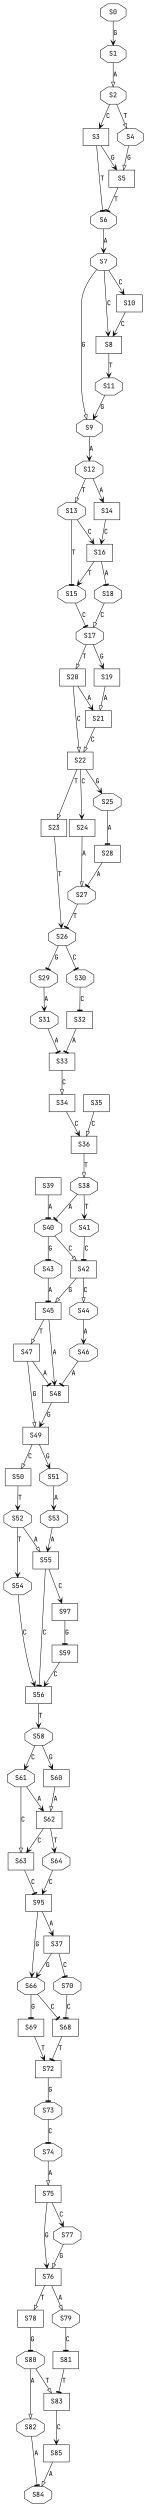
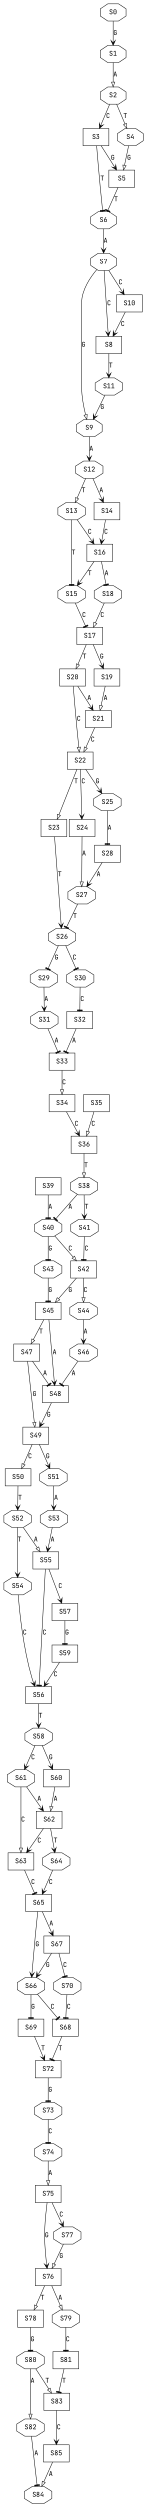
node "S17": shape octagon -> box
edge "S28" -> "S27": arrowhead tee -> vee
edge "S43" -> "S45": label "A" -> "G"
node "S97": label "S97" -> "S57"
node "S95": label "S95" -> "S65"
node "S37": label "S37" -> "S67"
